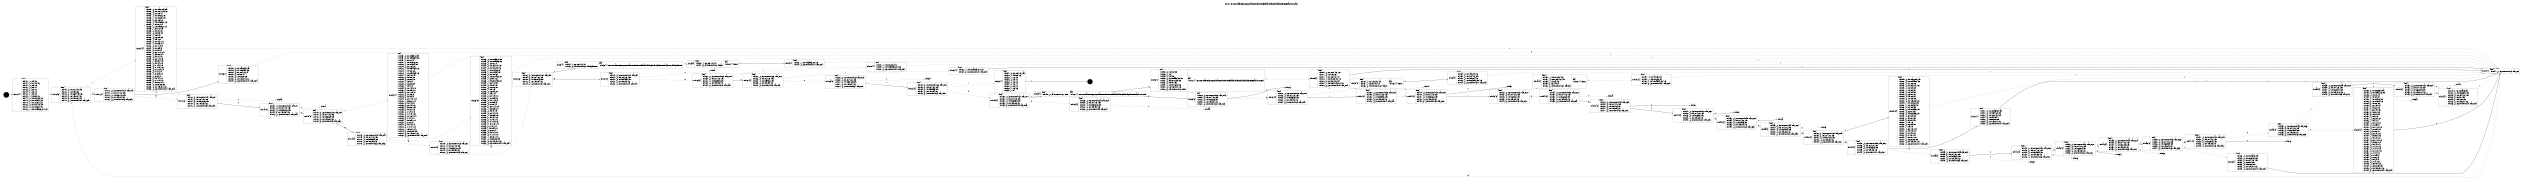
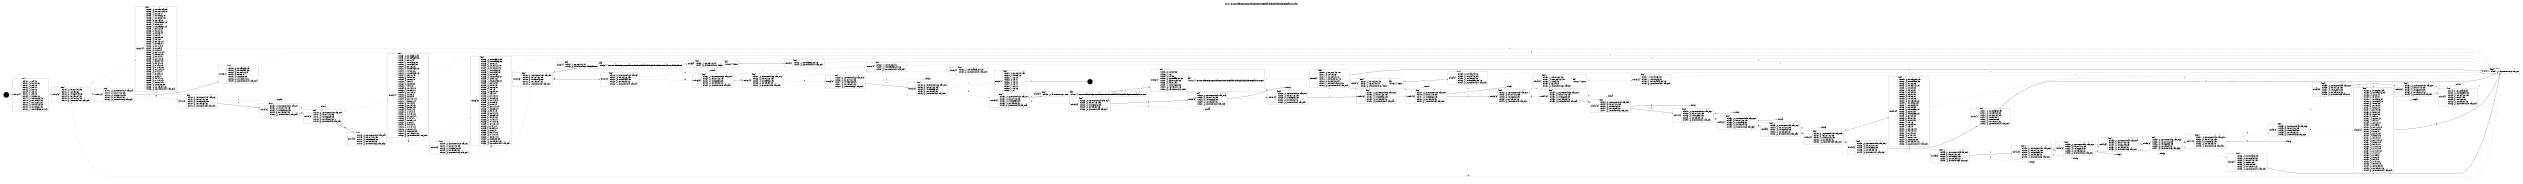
edge "0x401f28 [12]" -> "0x402404 [5]": removed, label "1"
edge "0x401dde [5]" -> "0x4018ce [25]": now "0x4018b5 [25]" -> "0x4018ce [25]"
